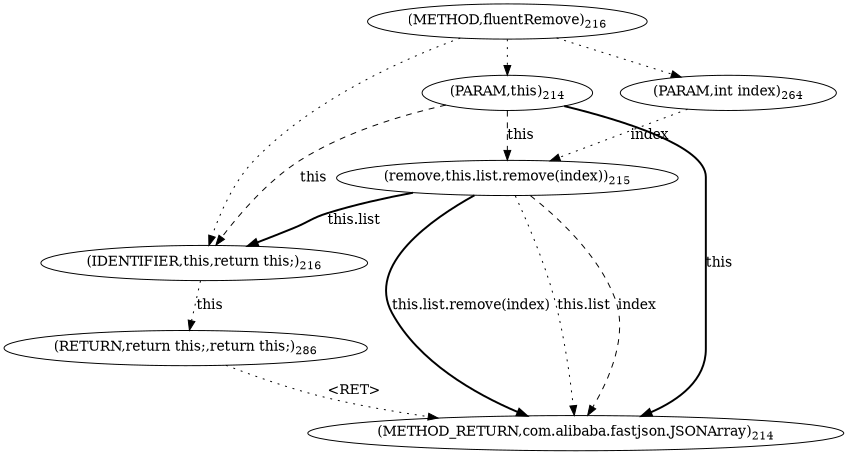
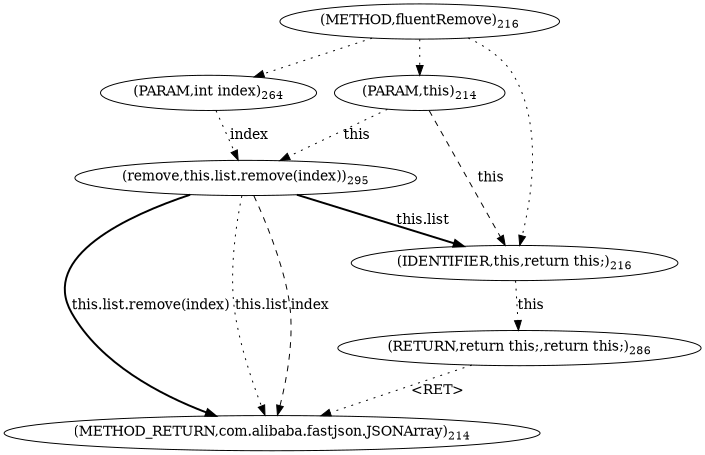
edge "(PARAM,this)" -> "(remove,this.list.remove(index))": style dashed -> dotted
node "(remove,this.list.remove(index))": text "215" -> "295"
edge "(PARAM,this)" -> "(METHOD_RETURN,com.alibaba.fastjson.JSONArray)": removed, label "this"
